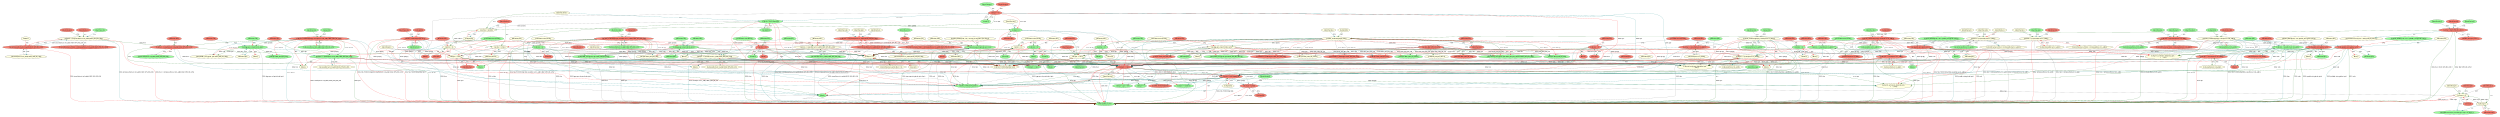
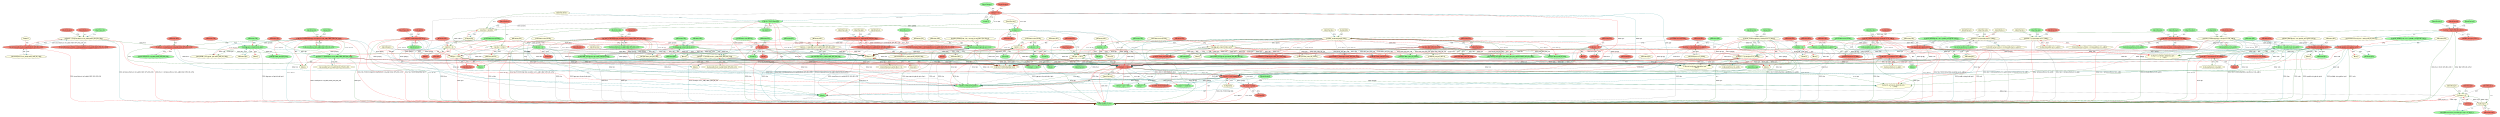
edge "(Call,tlen > 0)" -> "(Call,ND_TCHECK2(*tptr,tlen))": now "(Call,tptr += (sizeof(struct in_addr)+BGP_VPN_RD_LEN))" -> "(Call,ND_TCHECK2(*tptr,tlen))"
